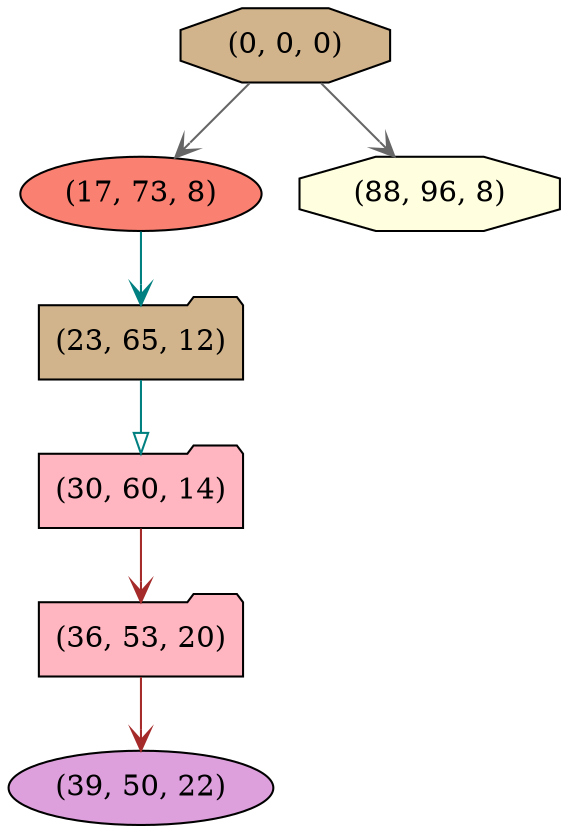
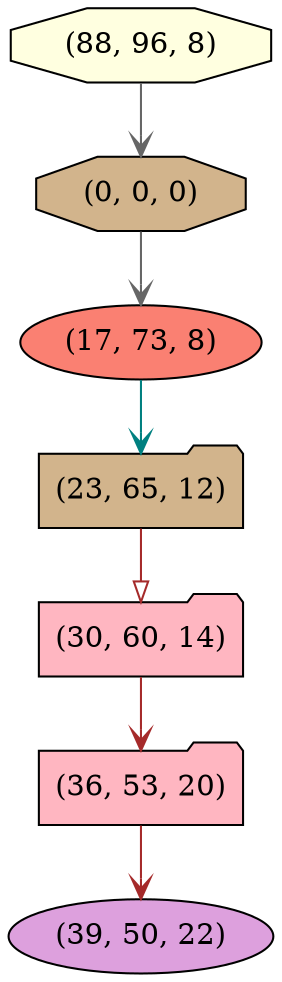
edge "(0, 0, 0)" -> "(88, 96, 8)": reversed
edge "(23, 65, 12)" -> "(30, 60, 14)": color teal -> brown
